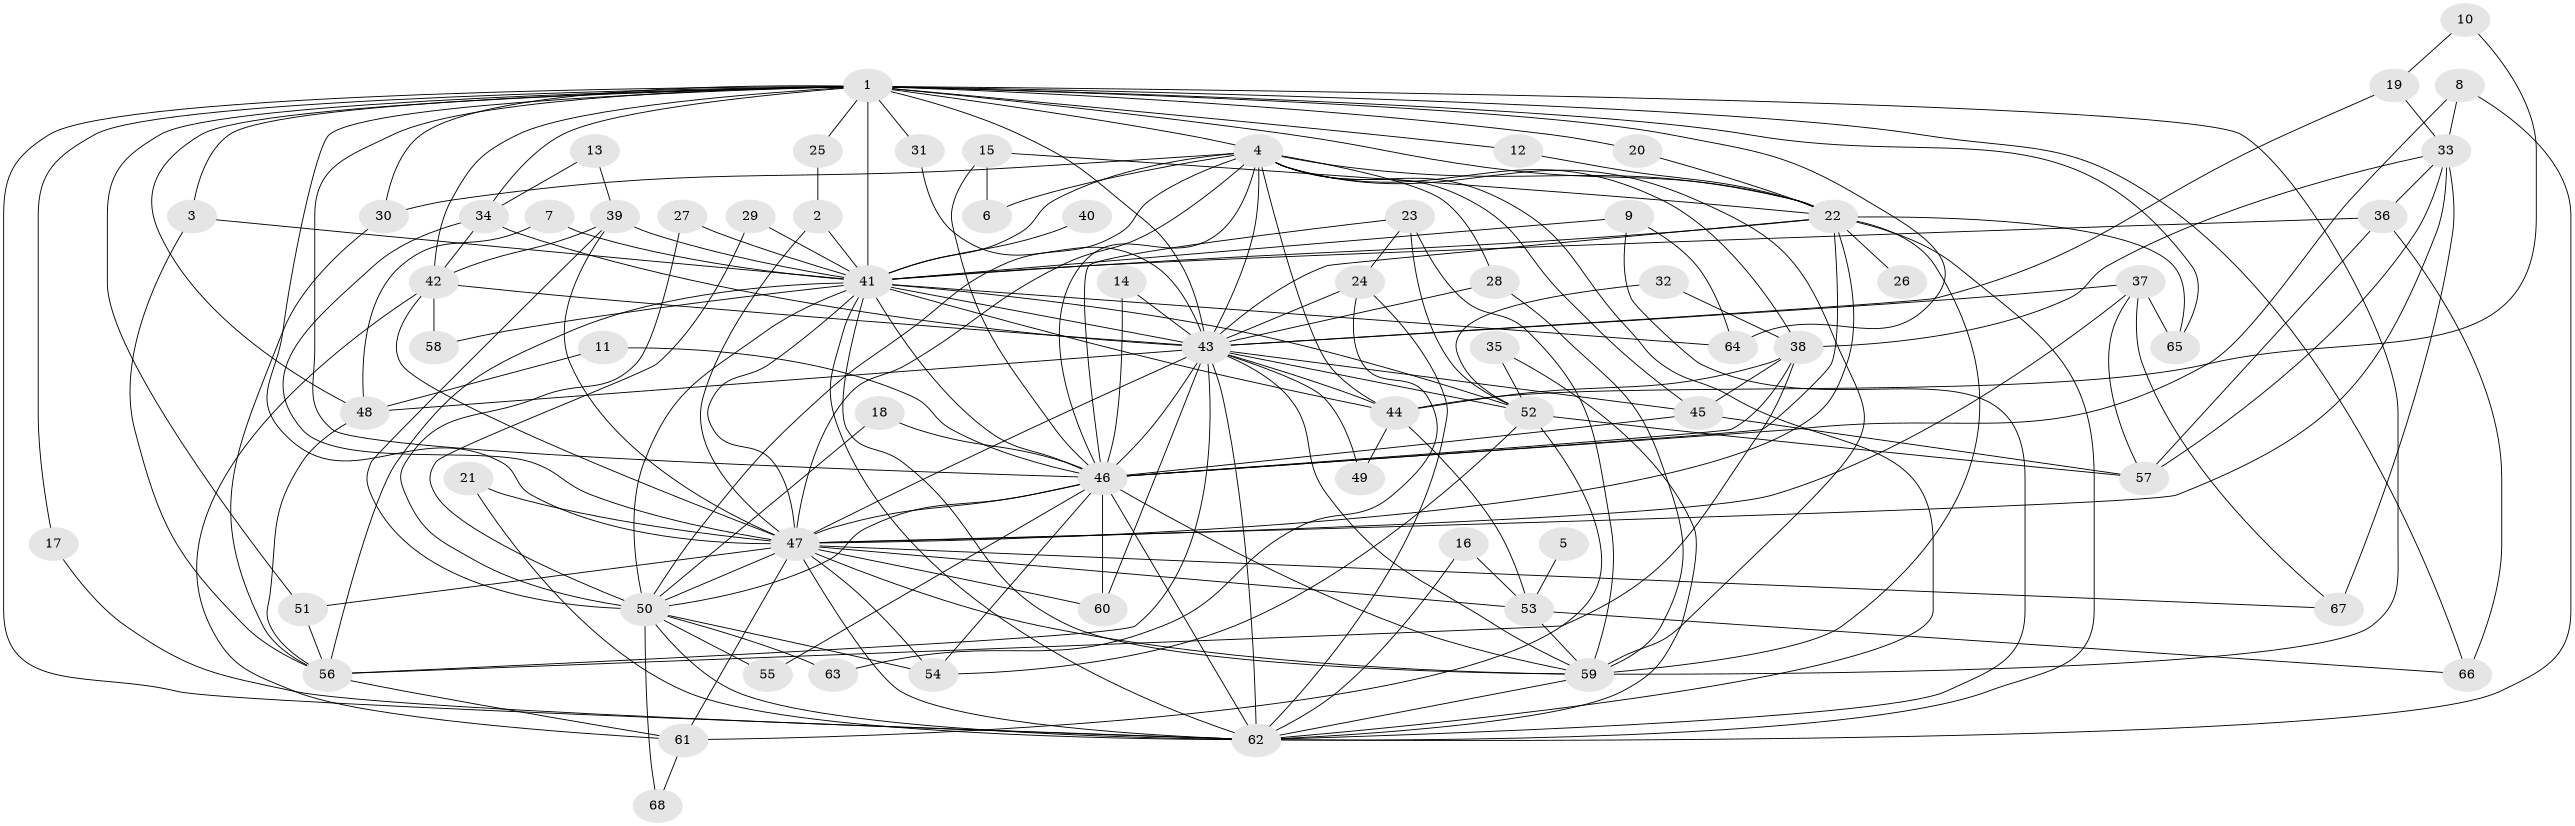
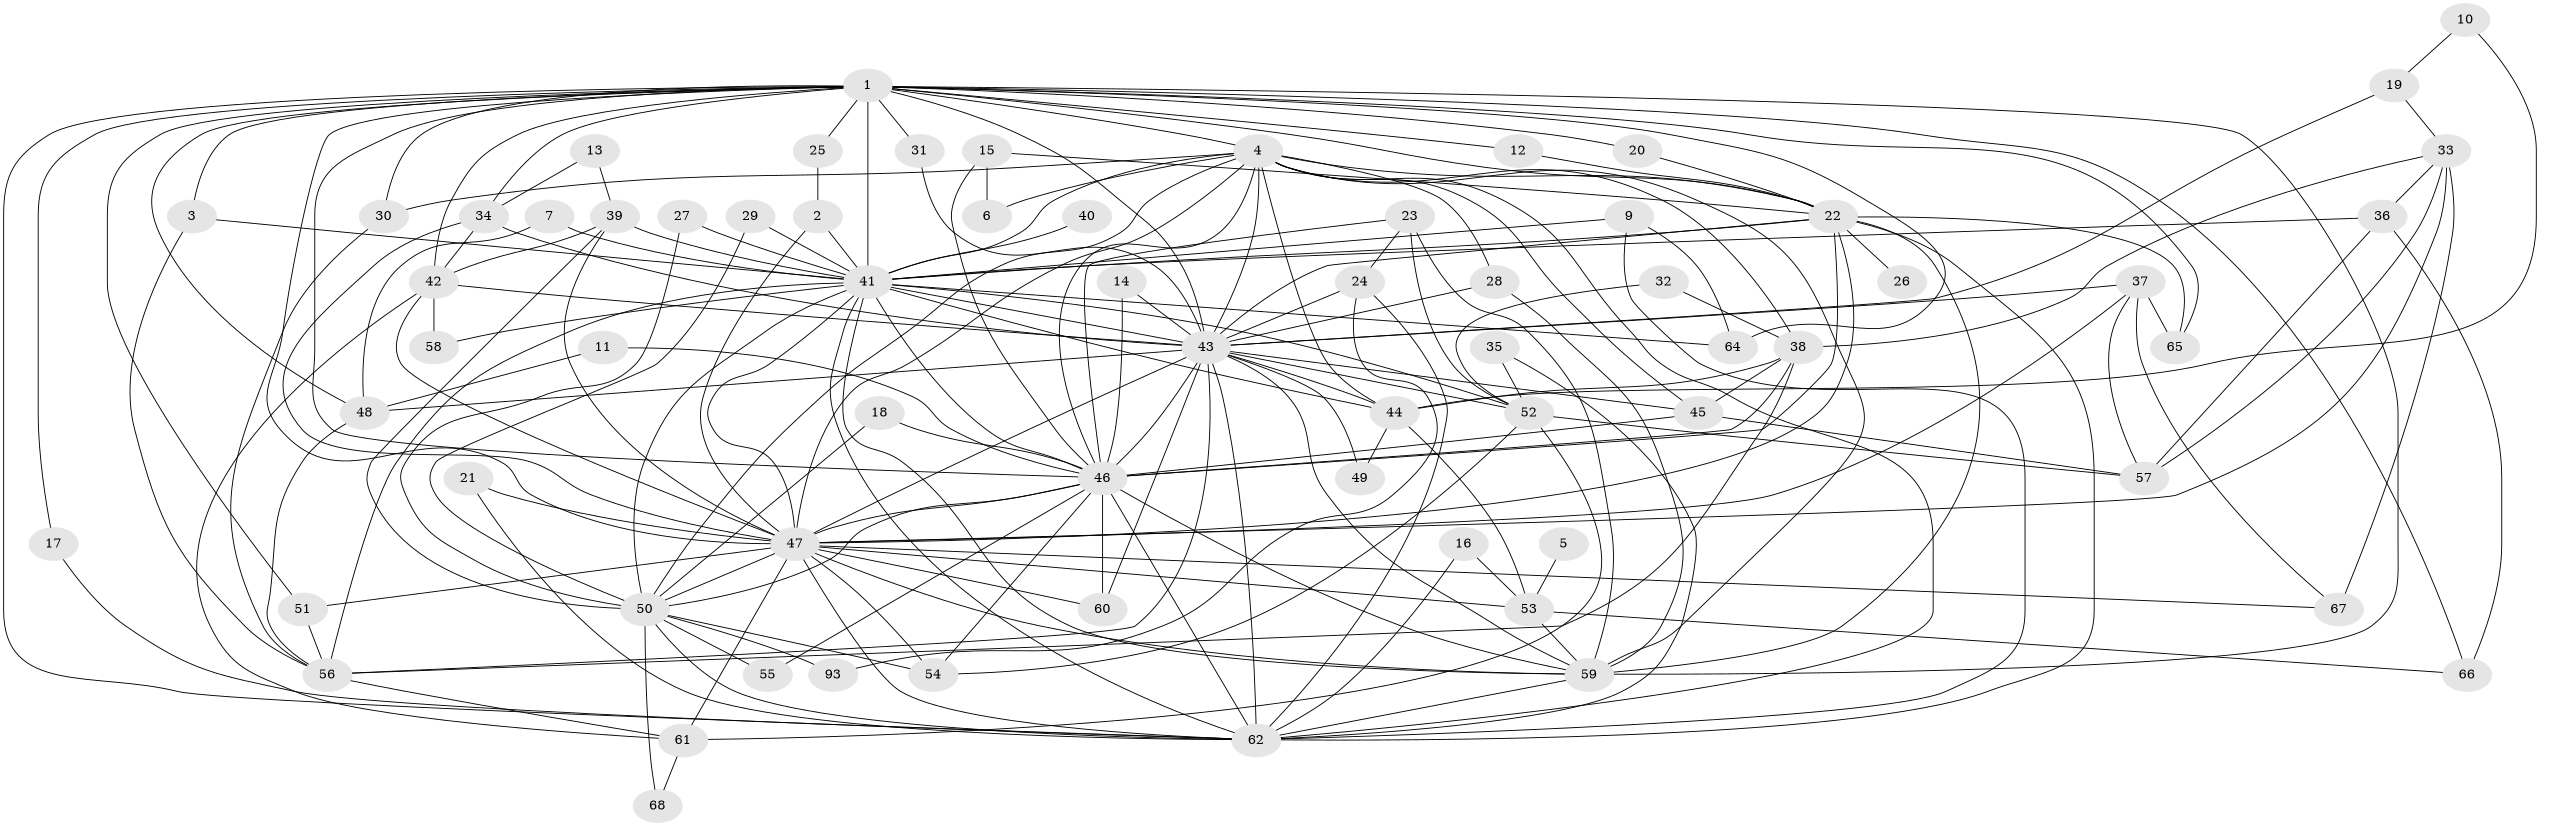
node "8": removed
node "63": label "63" -> "93"
